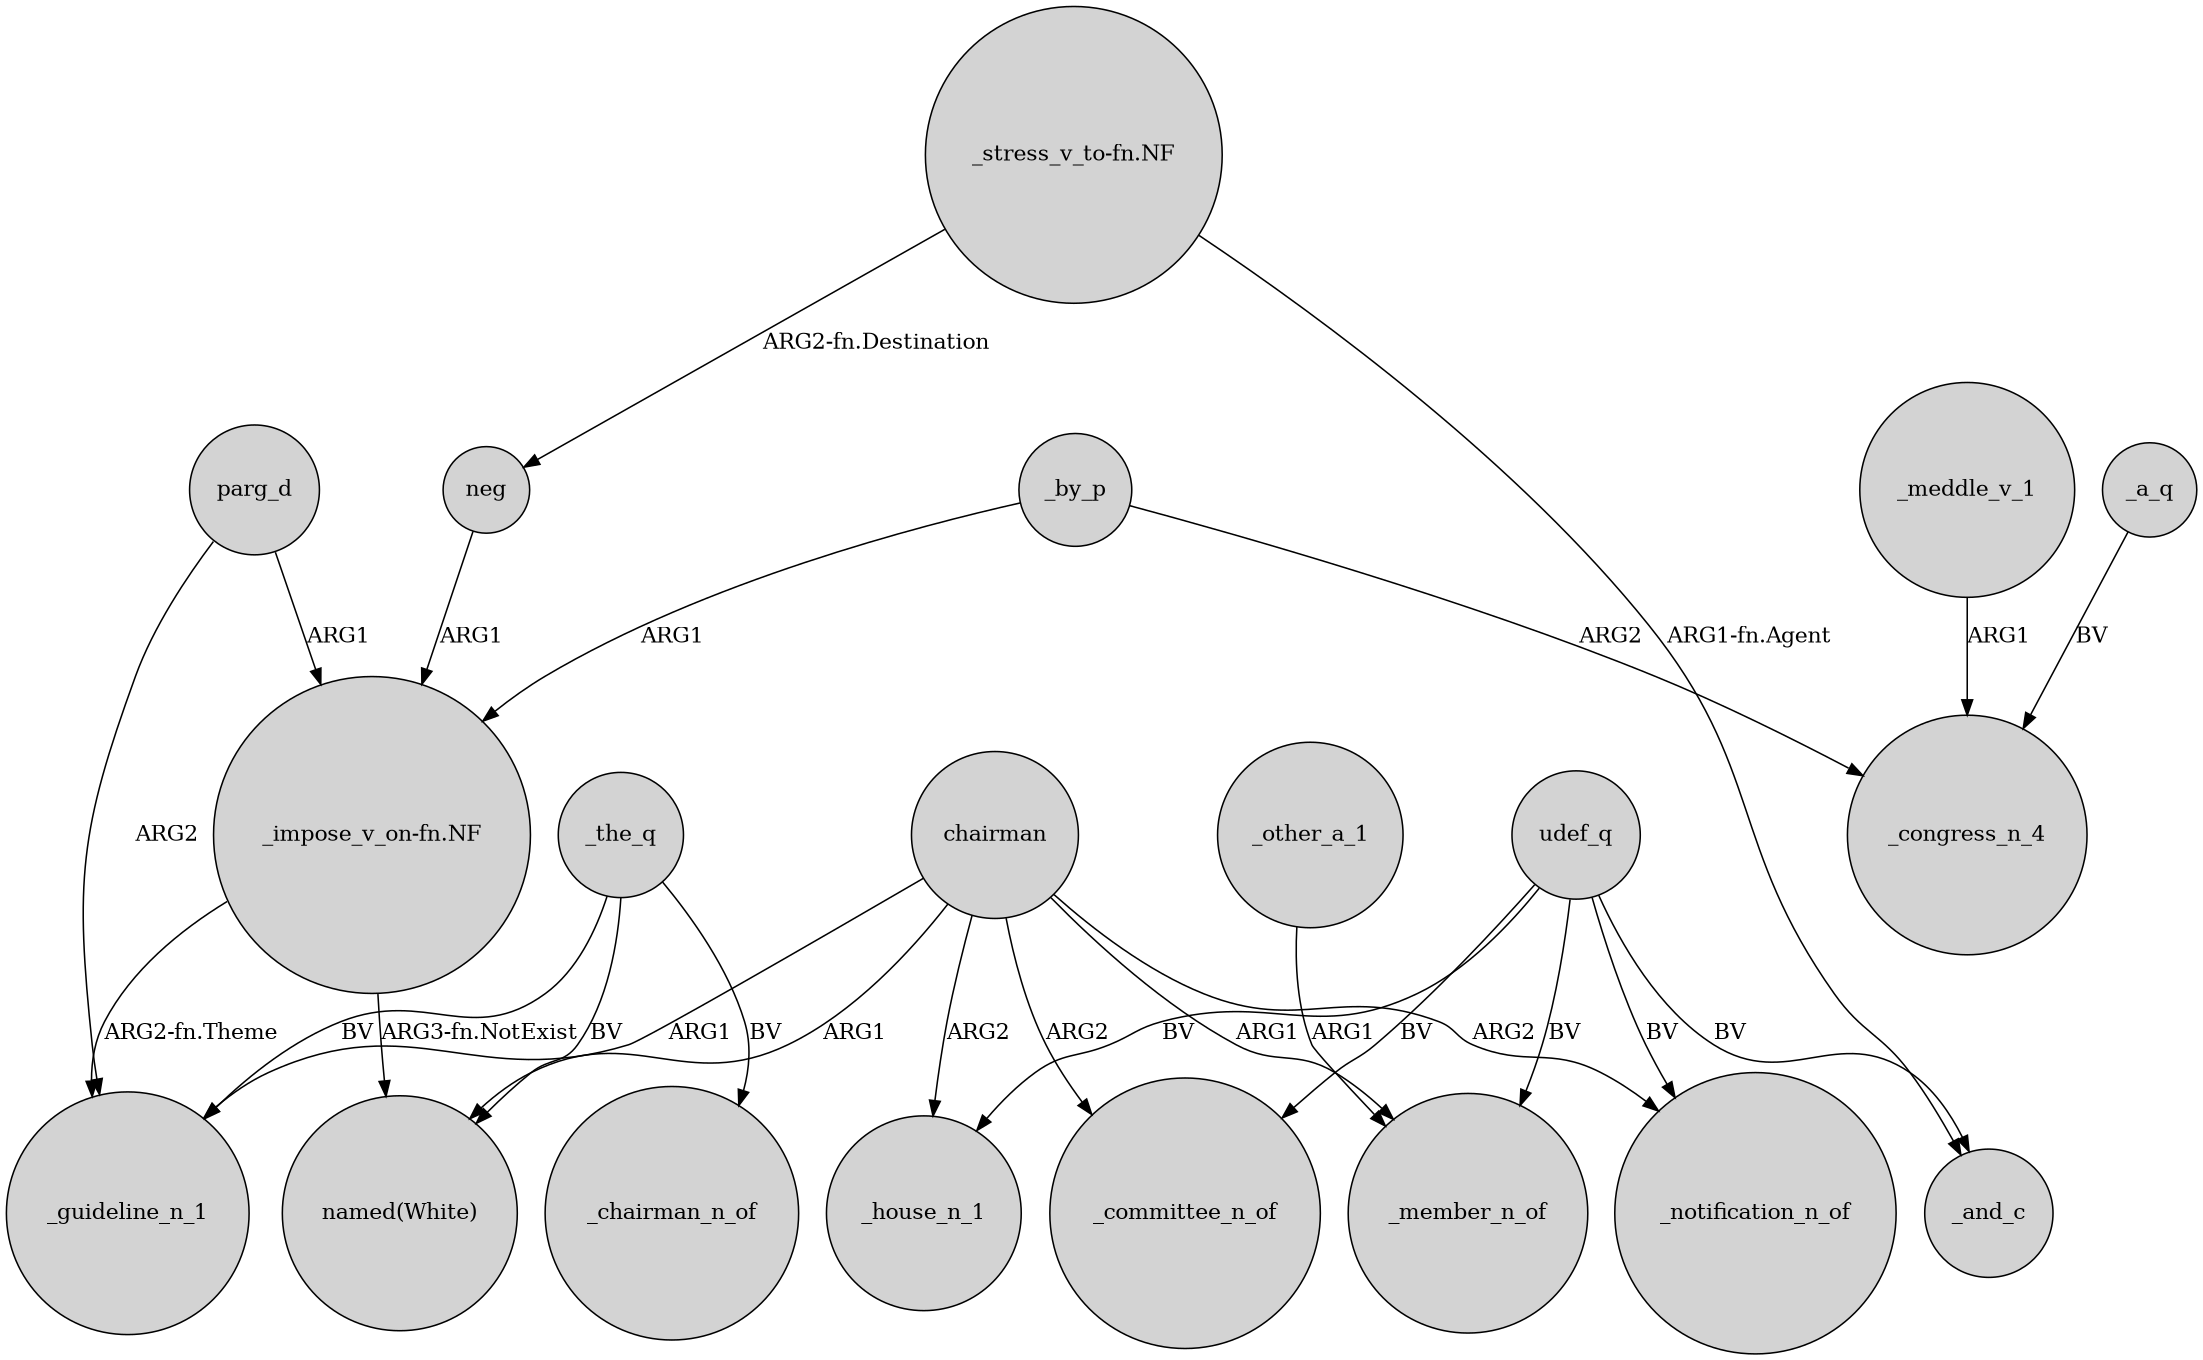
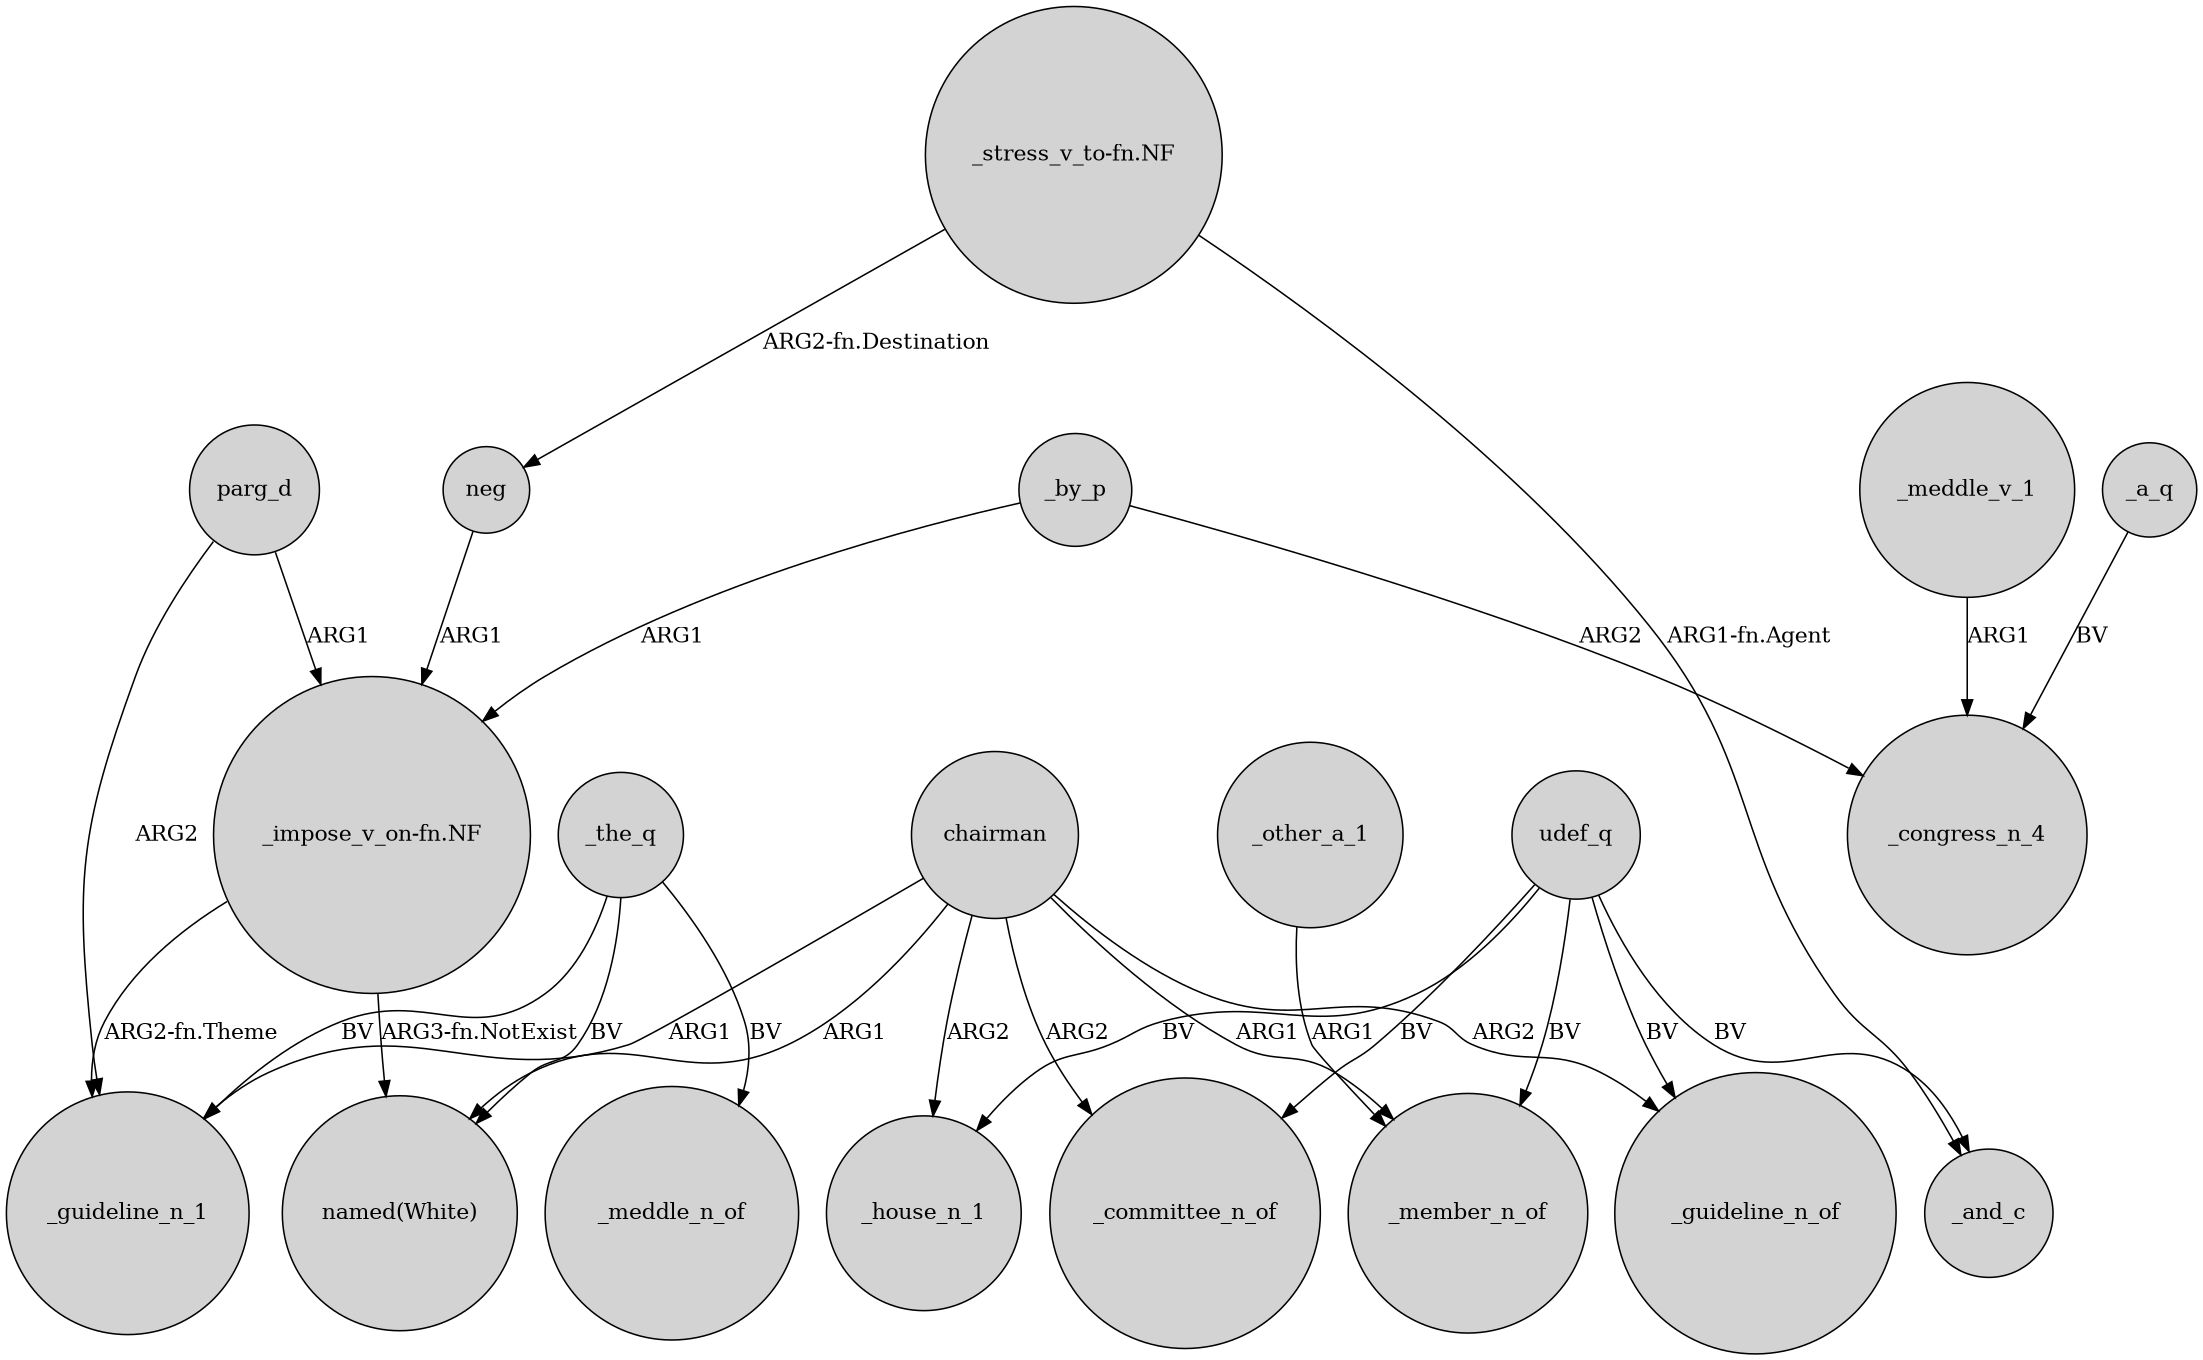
node "_chairman_n_of": label "_chairman_n_of" -> "_meddle_n_of"
node "_notification_n_of": label "_notification_n_of" -> "_guideline_n_of"
